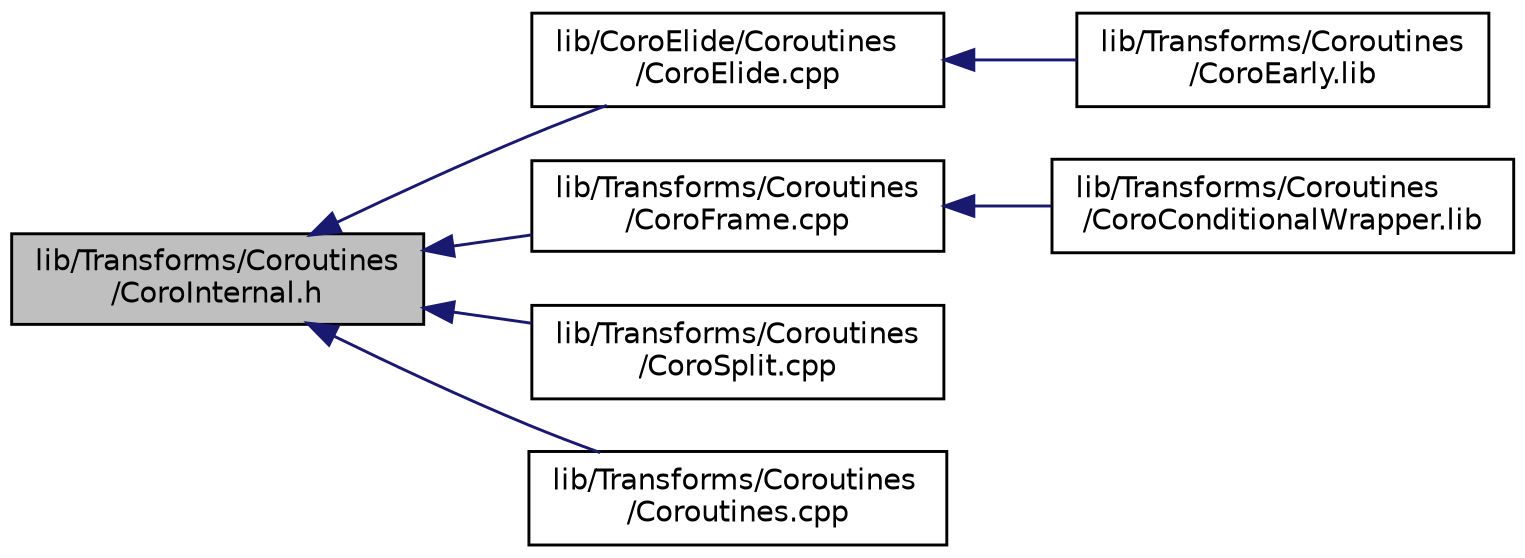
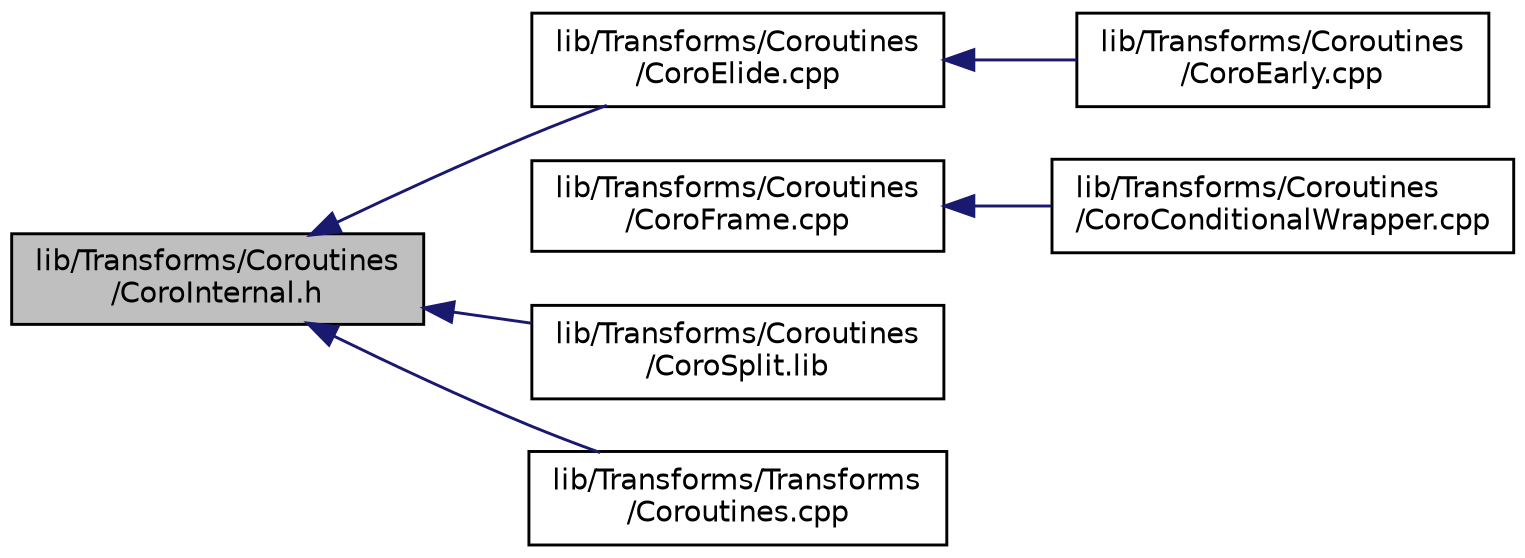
node "lib/CoroElide/Coroutines /CoroElide.cpp": label "lib/CoroElide/Coroutines /CoroElide.cpp" -> "lib/Transforms/Coroutines /CoroElide.cpp"
node "lib/Transforms/Coroutines /CoroEarly.lib": label "lib/Transforms/Coroutines /CoroEarly.lib" -> "lib/Transforms/Coroutines /CoroEarly.cpp"
node "lib/Transforms/Coroutines /CoroConditionalWrapper.lib": label "lib/Transforms/Coroutines /CoroConditionalWrapper.lib" -> "lib/Transforms/Coroutines /CoroConditionalWrapper.cpp"
edge "lib/Transforms/Coroutines /CoroFrame.cpp" -> "lib/Transforms/Coroutines /CoroInternal.h": removed
node "lib/Transforms/Coroutines /CoroSplit.cpp": label "lib/Transforms/Coroutines /CoroSplit.cpp" -> "lib/Transforms/Coroutines /CoroSplit.lib"
node "lib/Transforms/Coroutines /Coroutines.cpp": label "lib/Transforms/Coroutines /Coroutines.cpp" -> "lib/Transforms/Transforms /Coroutines.cpp"
